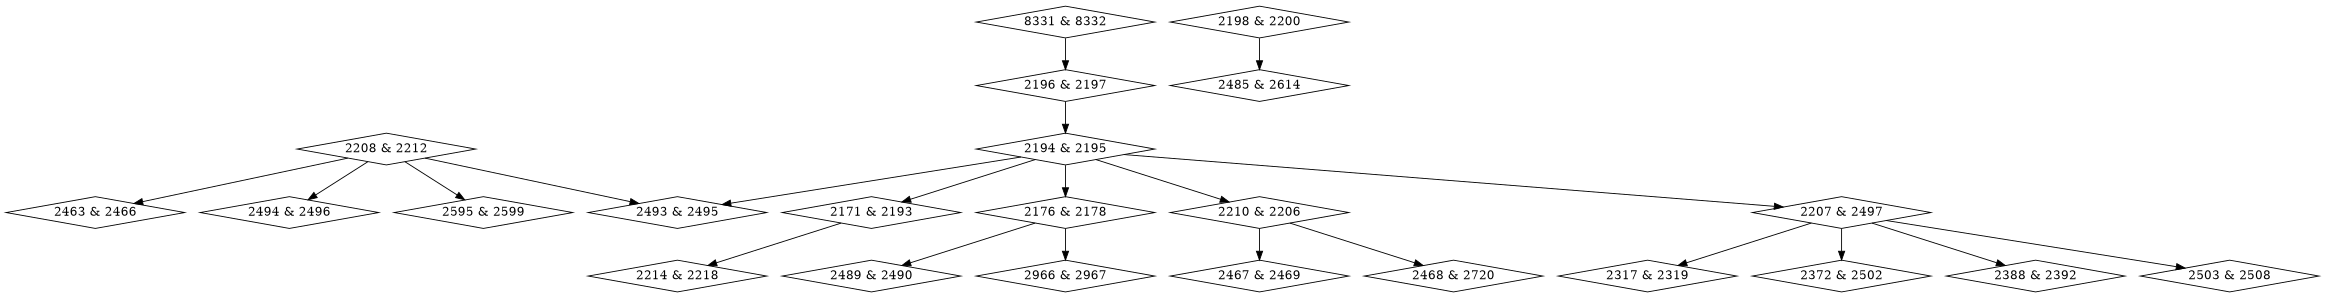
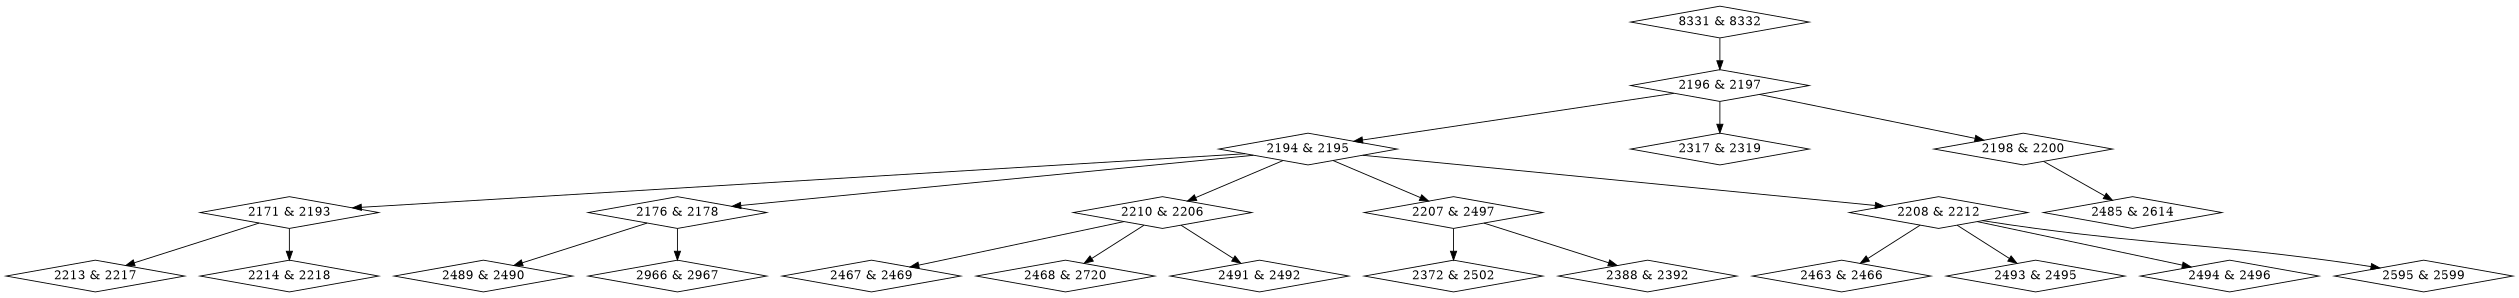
edge "2196 & 2197" -> "2198 & 2200": added
edge "2194 & 2195" -> "2493 & 2495": now "2194 & 2195" -> "2208 & 2212"
edge "2207 & 2497" -> "2317 & 2319": now "2196 & 2197" -> "2317 & 2319"
node "2213 & 2217": added
node "2491 & 2492": added
node "2503 & 2508": removed
